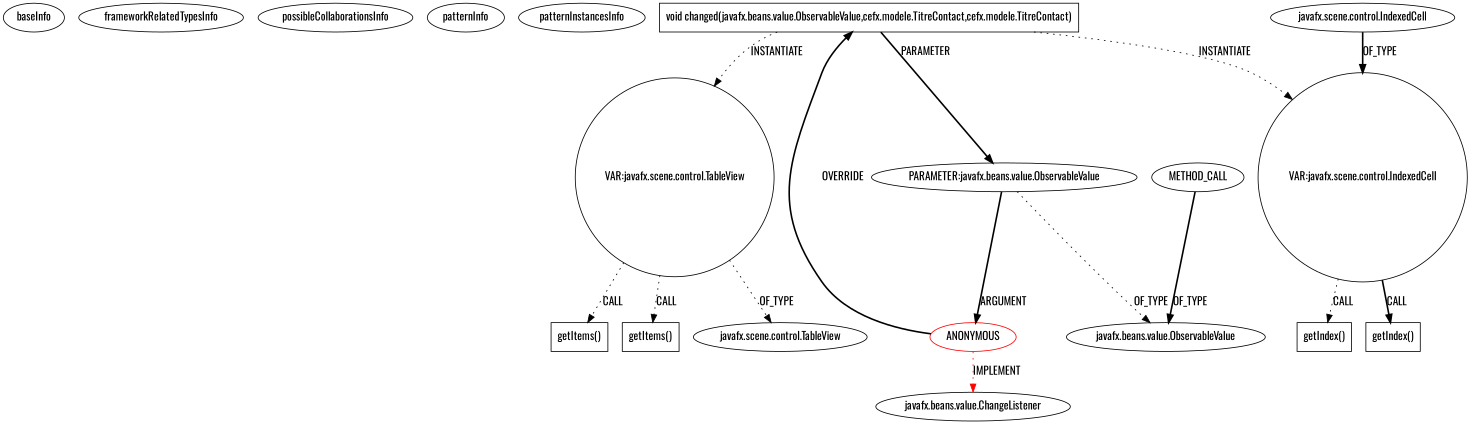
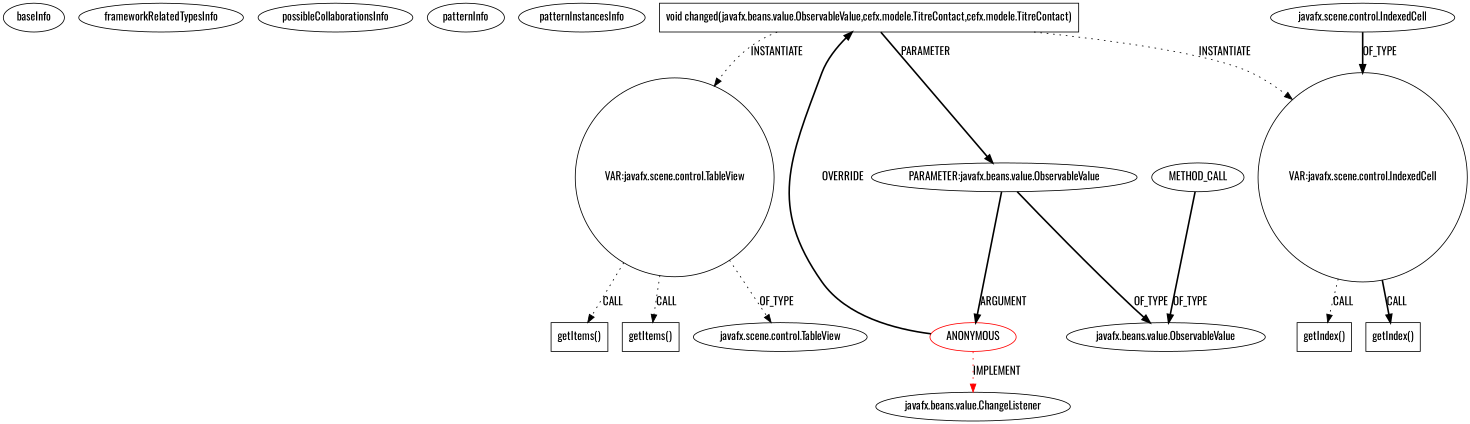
edge "PARAMETER:javafx.beans.value.ObservableValue" -> "javafx.beans.value.ObservableValue": style dotted -> bold
